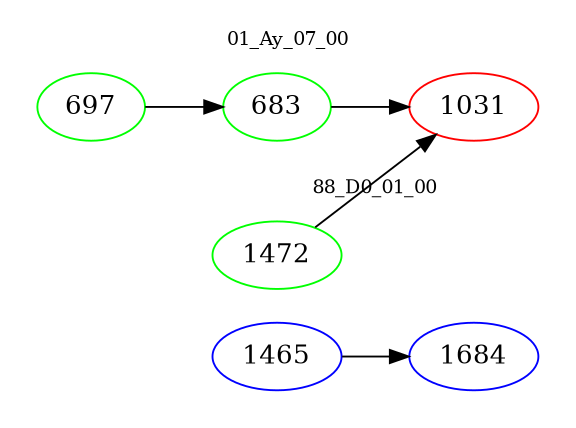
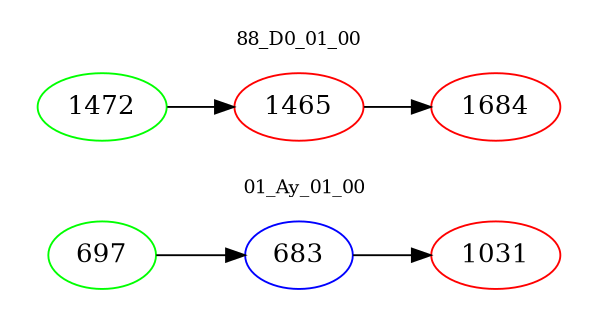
cluster "01_Ay_07_00": label "01_Ay_07_00" -> "01_Ay_01_00"
node "683": color green -> blue
edge "1472" -> "1031": now "1472" -> "1465"
node "1465": color blue -> red
node "1684": color blue -> red
